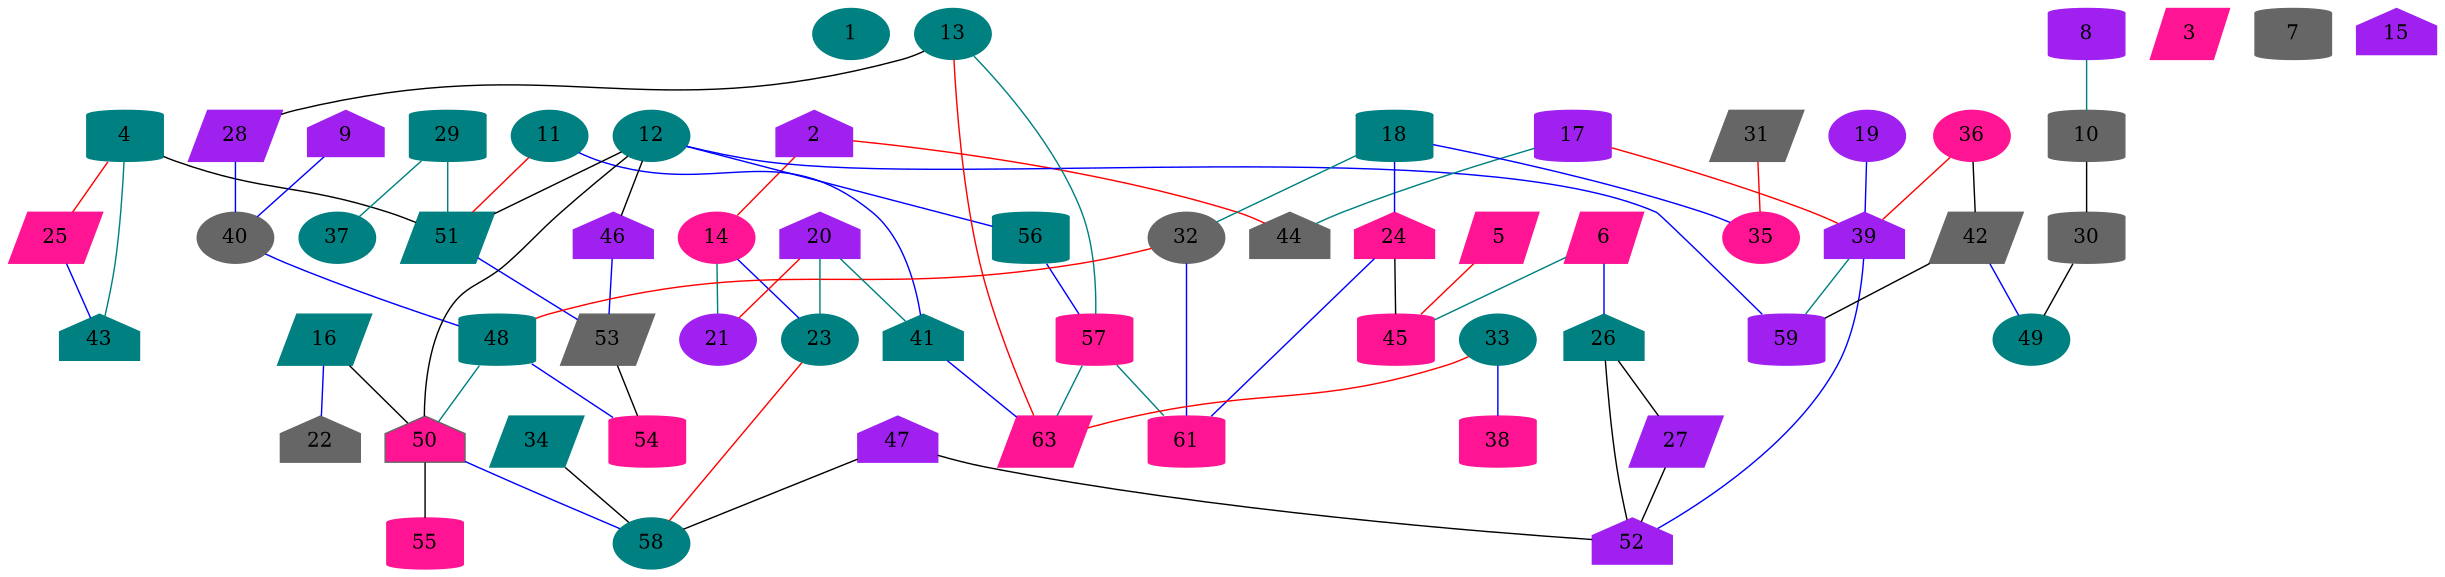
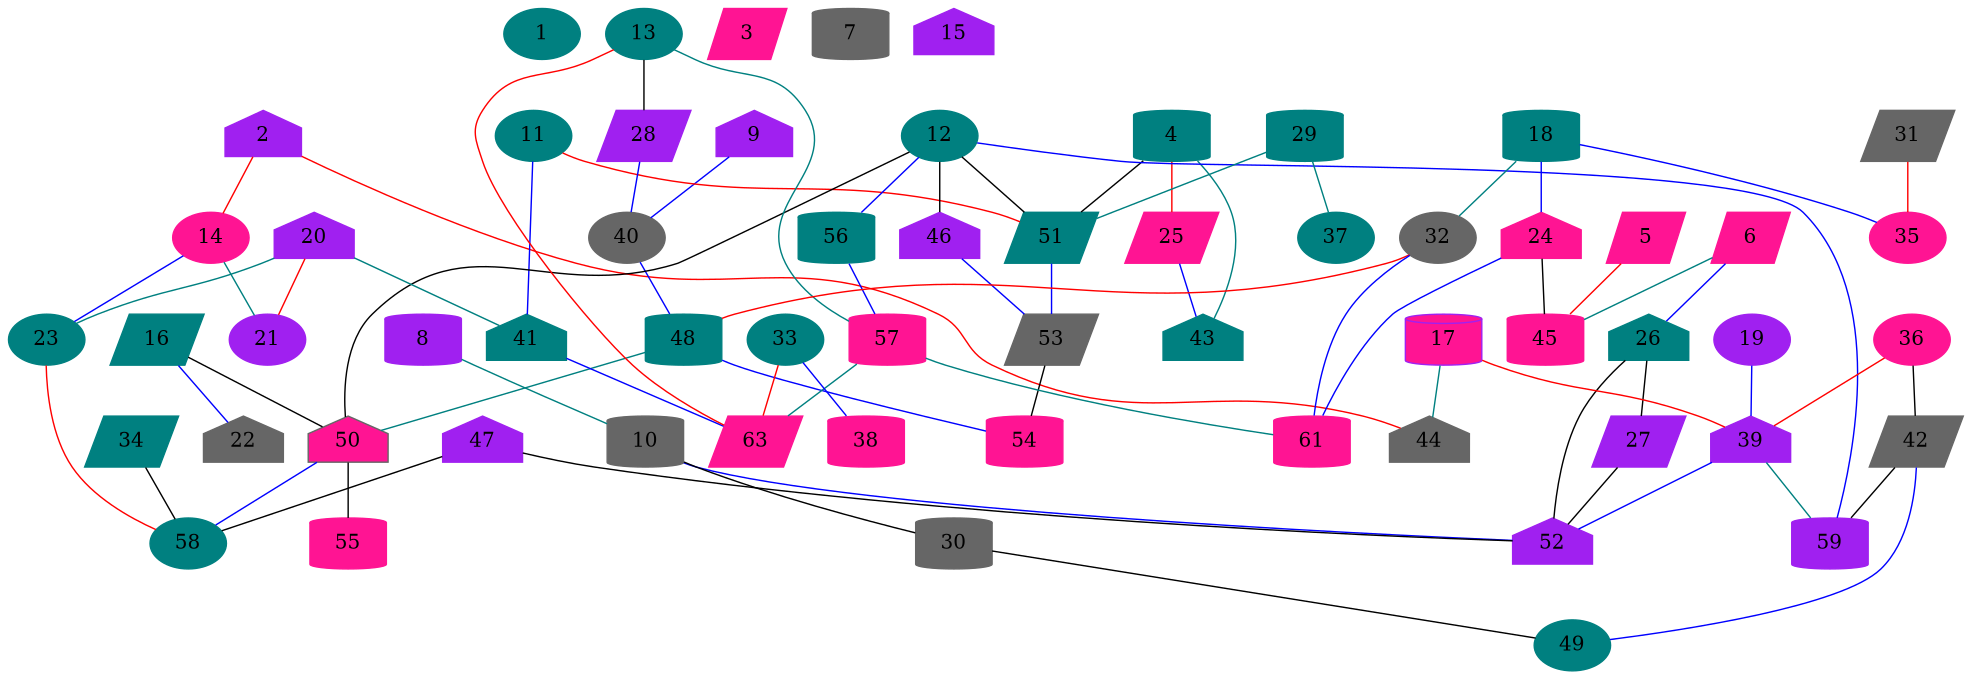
node "17": fillcolor purple -> deeppink
edge "10" -- "52": added
